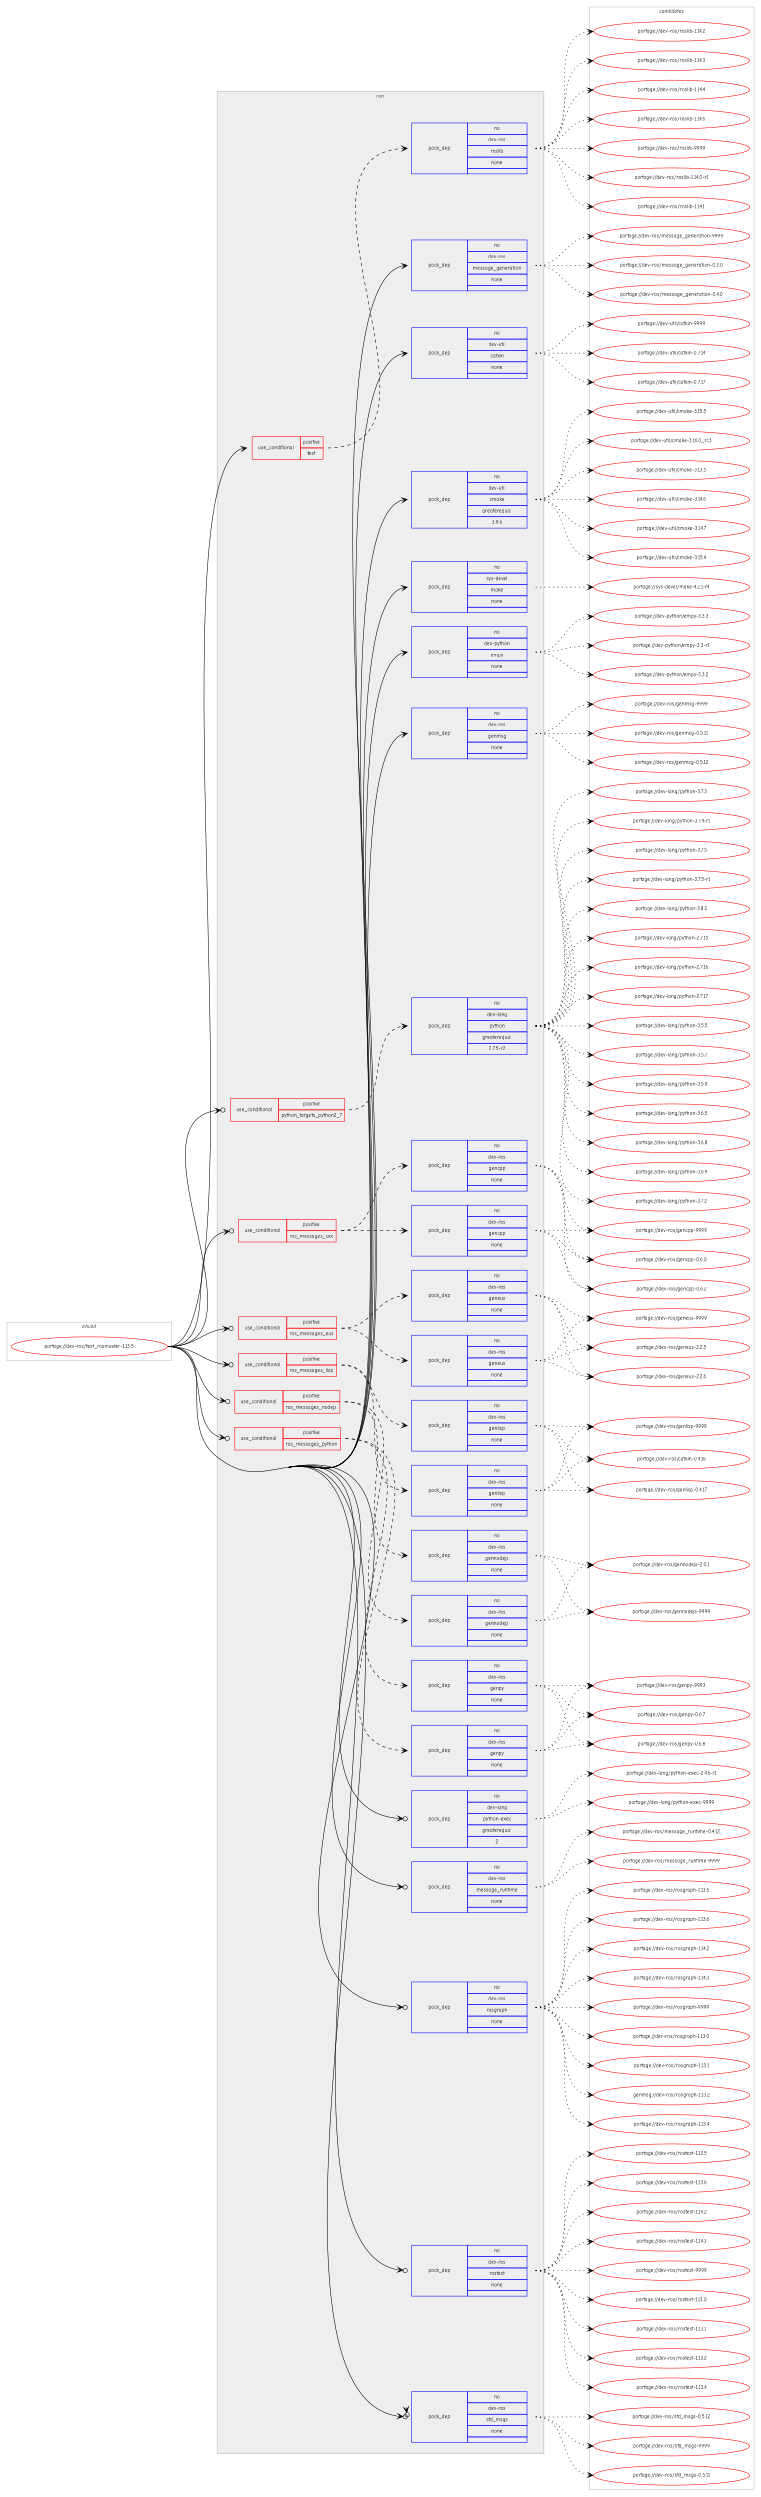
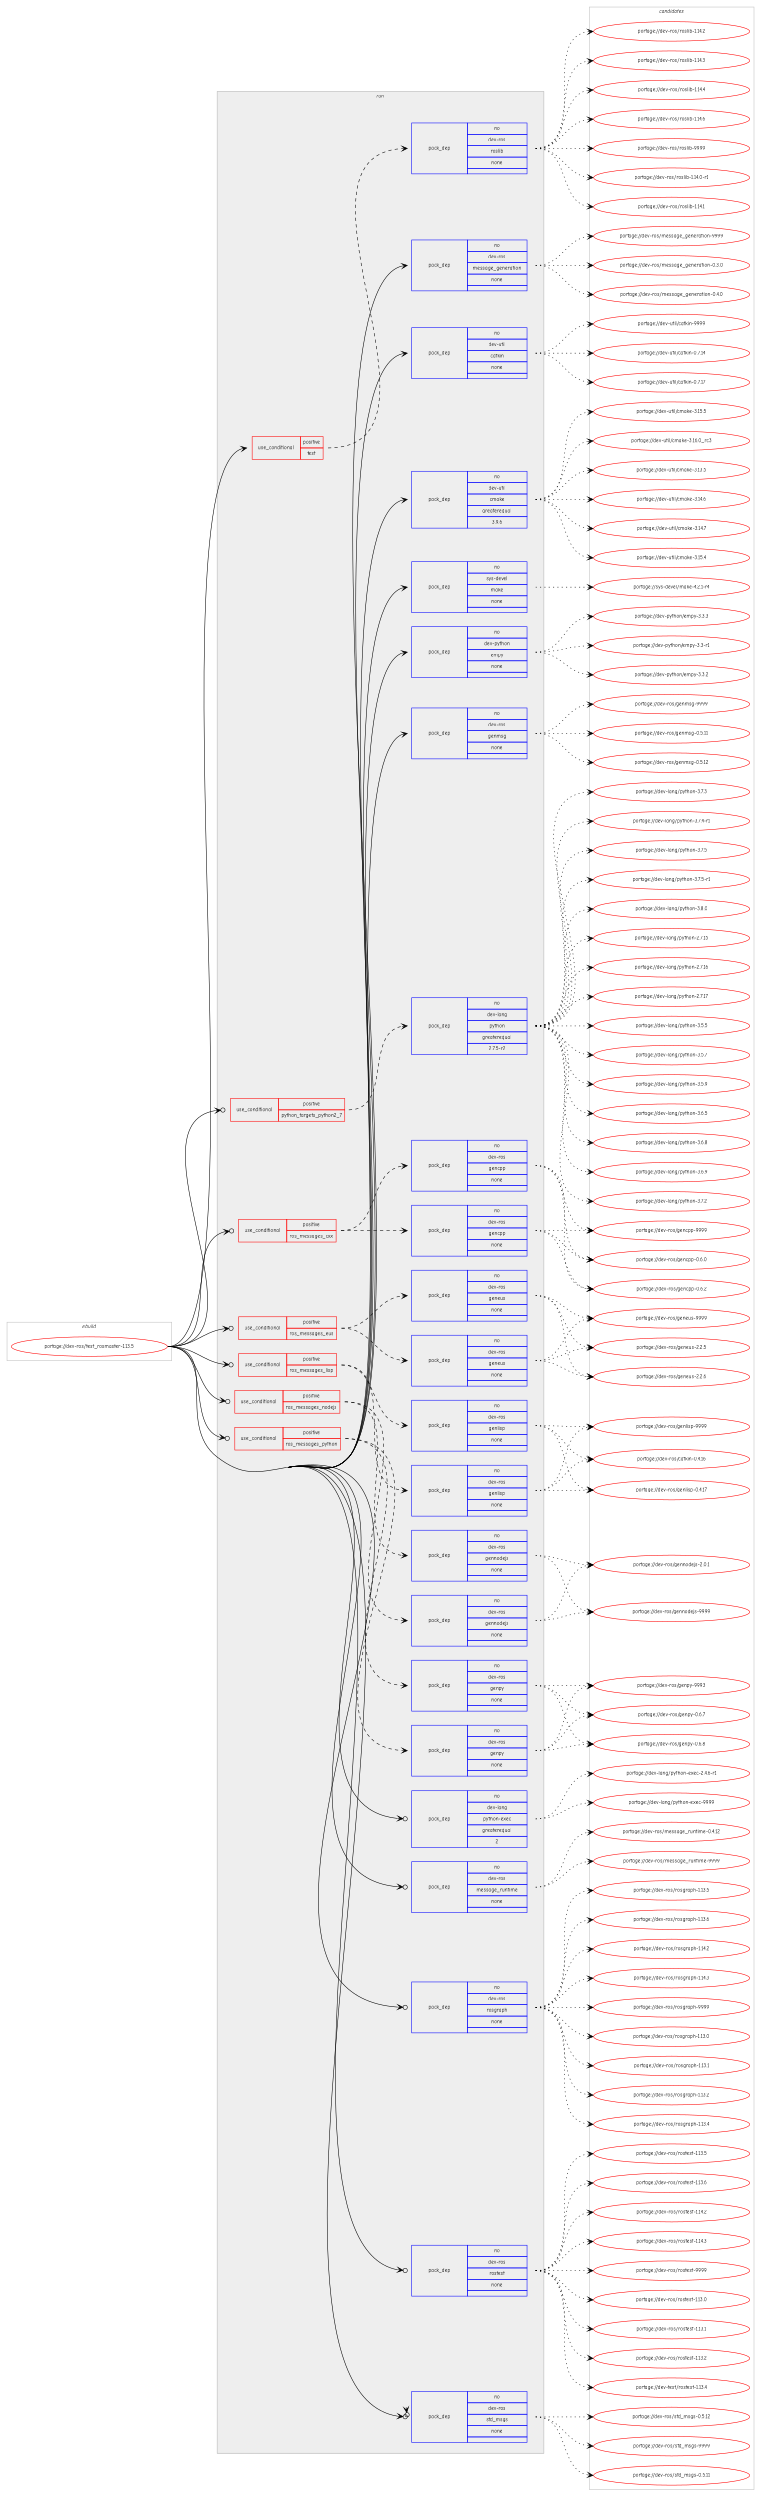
node "genmsg://dev-ros/rosgraph-1.13.2": label "genmsg://dev-ros/rosgraph-1.13.2" -> "portage://dev-ros/rosgraph-1.13.2"
node "portage://dev-ros/rostest-1.13.4": label "portage://dev-ros/rostest-1.13.4" -> "portage://dev-test/rostest-1.13.4"
